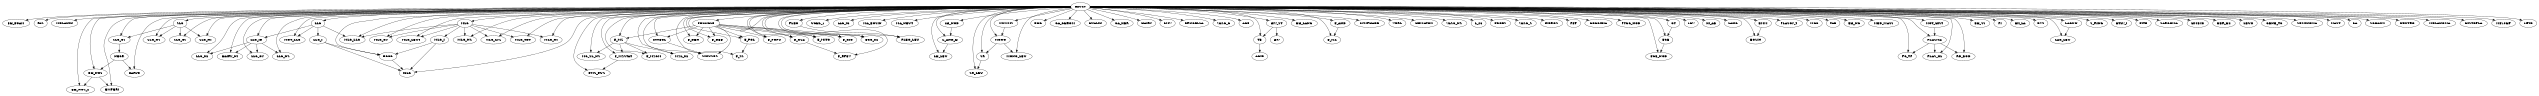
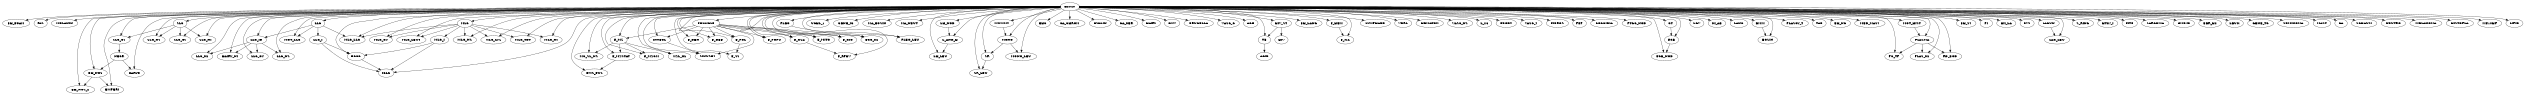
node "LAC_IG": label "LAC_IG" -> "GENE_IG"
node "F_AND": label "F_AND" -> "F_HEM"
node "MCC": removed
